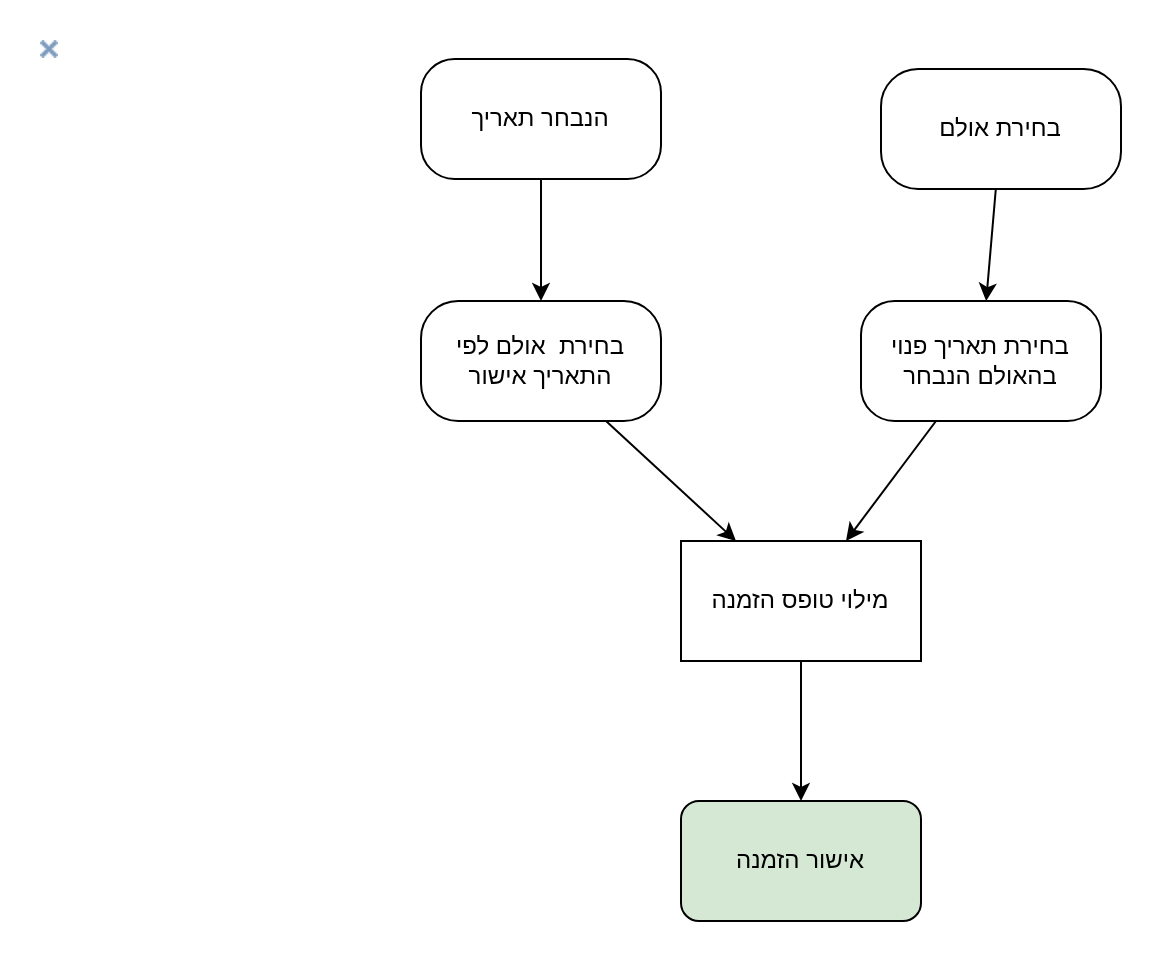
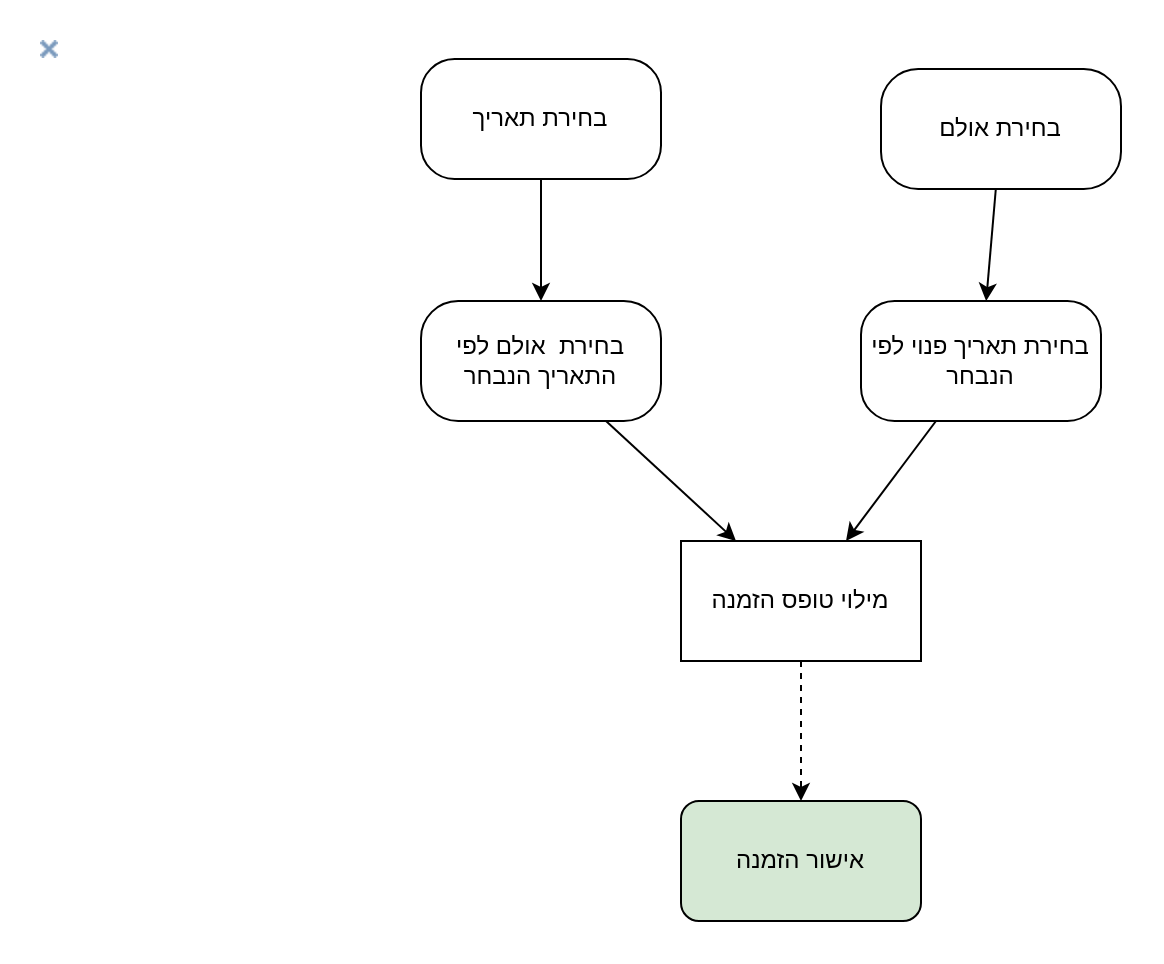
node "הנבחר תאריך": label "הנבחר תאריך" -> "בחירת תאריך"
node "בחירת אולם לפי התאריך אישור": label "בחירת אולם לפי התאריך אישור" -> "בחירת אולם לפי התאריך הנבחר"
node "בחירת תאריך פנוי בהאולם הנבחר": label "בחירת תאריך פנוי בהאולם הנבחר" -> "בחירת תאריך פנוי לפי הנבחר"
edge "מילוי טופס הזמנה" -> "אישור הזמנה": style solid -> dashed
